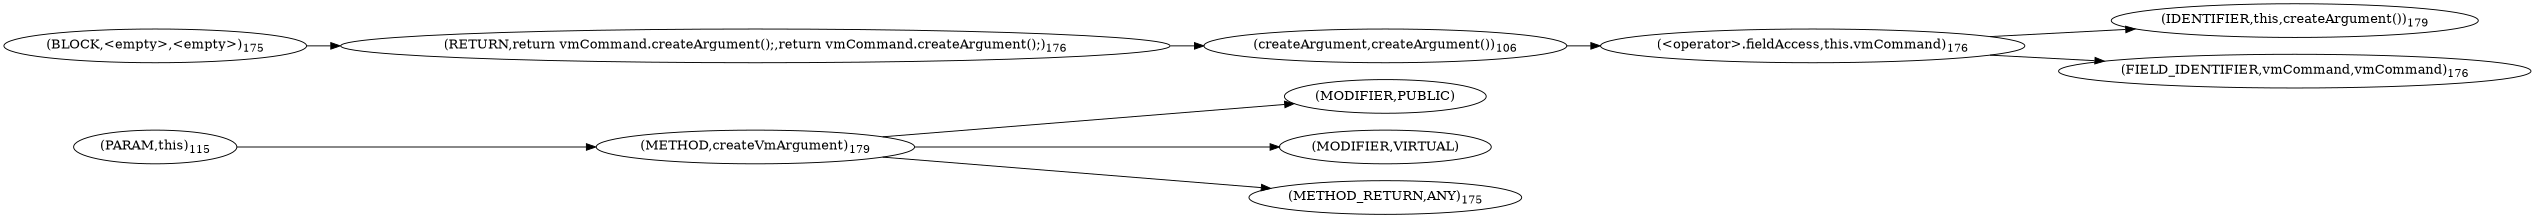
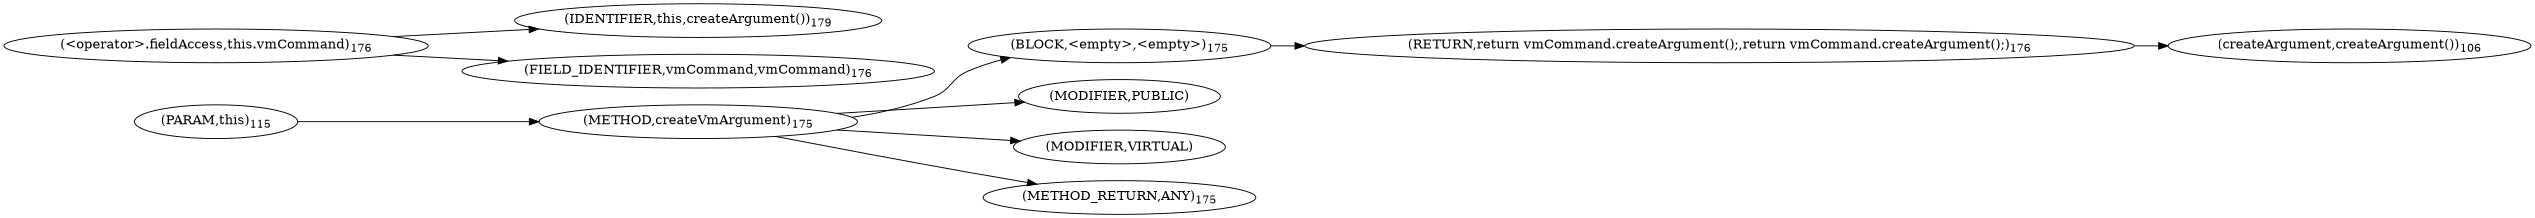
edge "(createArgument,createArgument())" -> "(<operator>.fieldAccess,this.vmCommand)": removed
edge "(METHOD,createVmArgument)" -> "(BLOCK,<empty>,<empty>)": added
node "(METHOD,createVmArgument)": text "179" -> "175"
